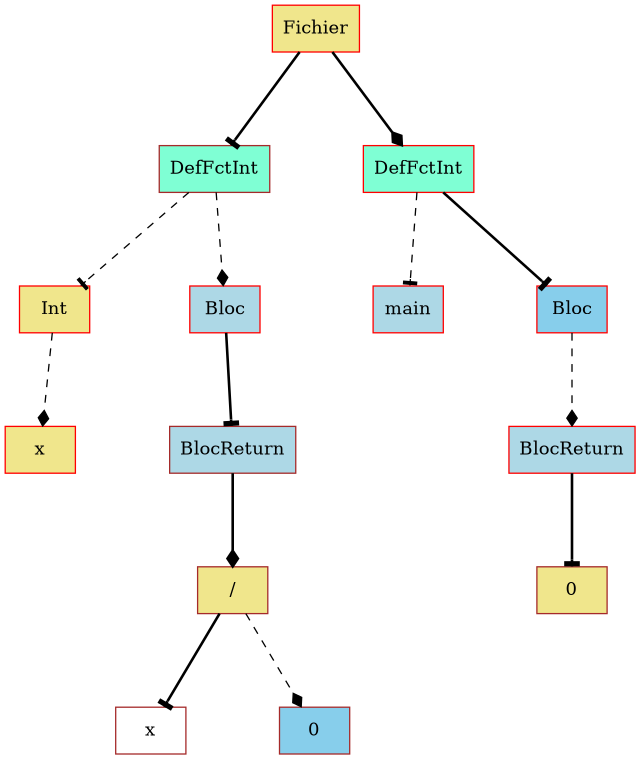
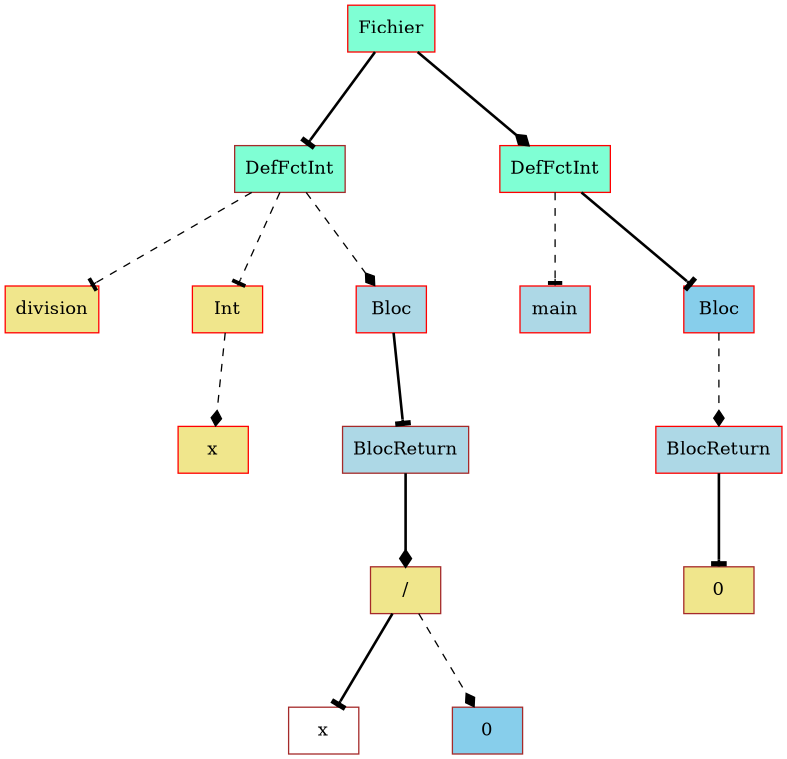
node "Fichier": fillcolor khaki -> aquamarine
node "division": added
